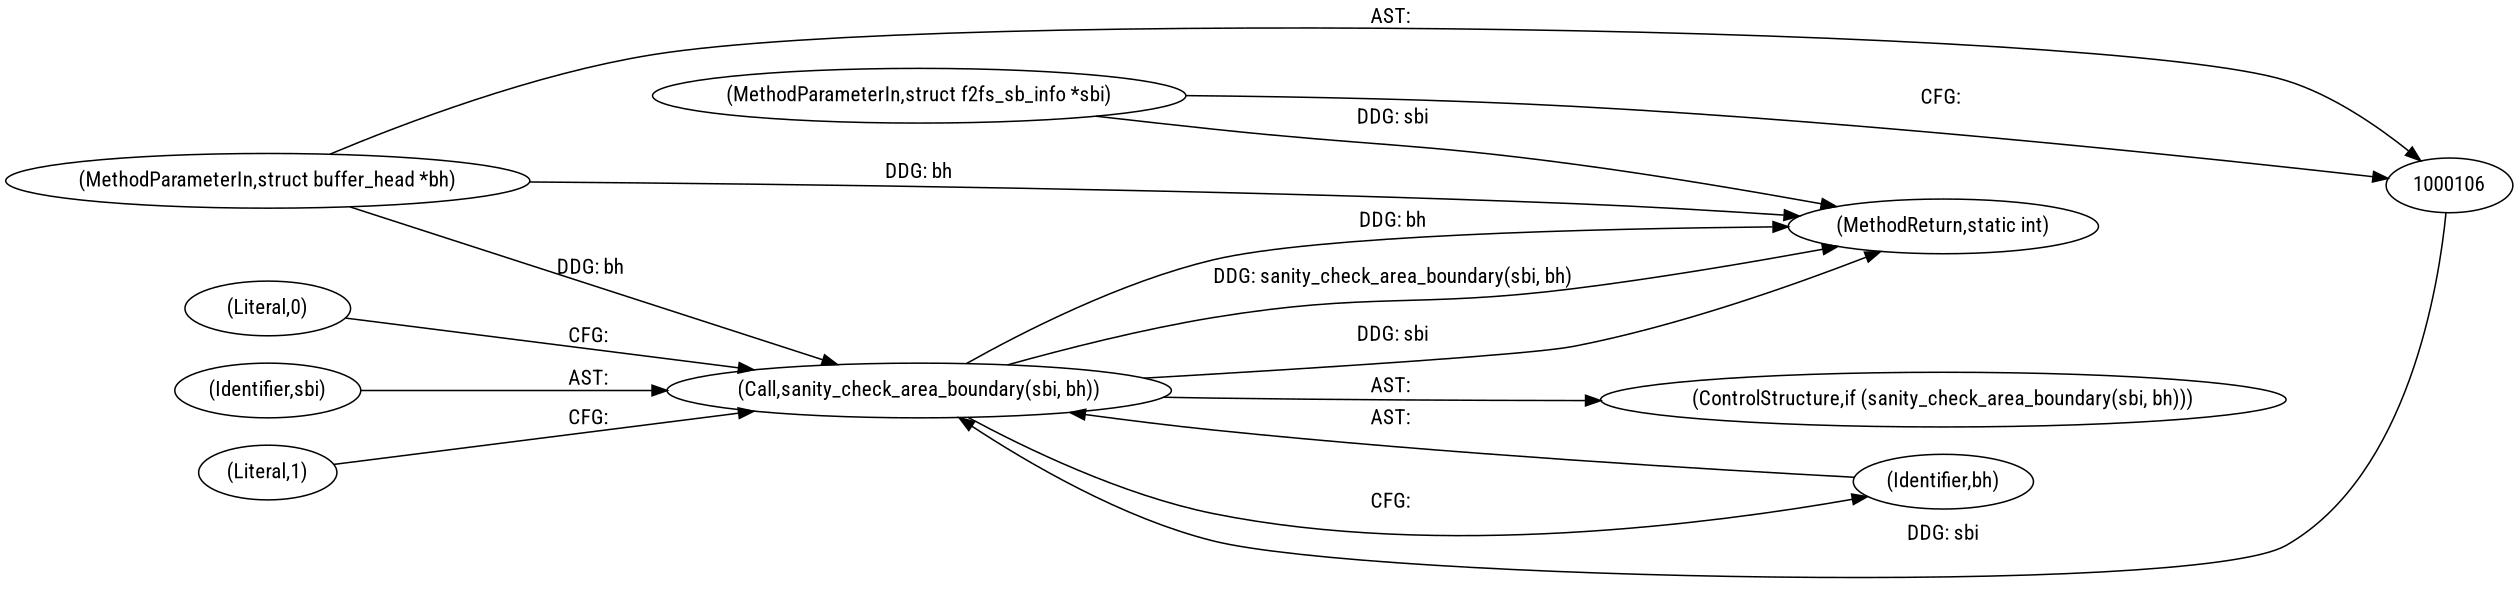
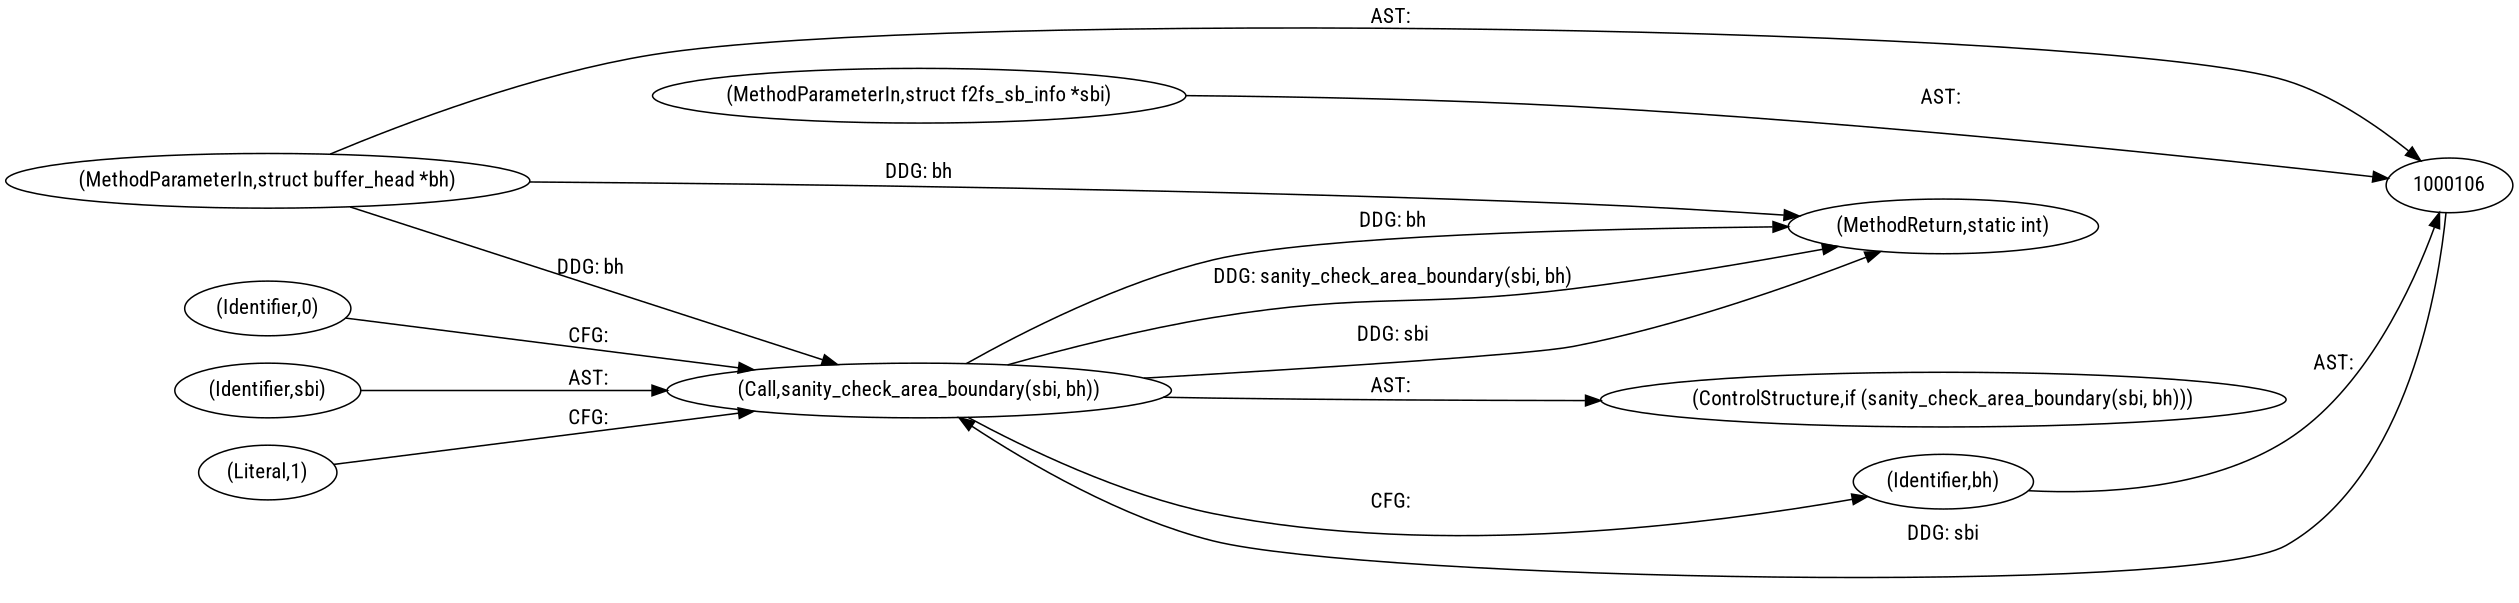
edge "(MethodParameterIn,struct f2fs_sb_info *sbi)" -> "1000106": label "CFG: " -> "AST: "
edge "(MethodParameterIn,struct f2fs_sb_info *sbi)" -> "(MethodReturn,static int)": removed, label "DDG: sbi"
node "(Literal,0)": label "(Literal,0)" -> "(Identifier,0)"
edge "(Identifier,bh)" -> "(Call,sanity_check_area_boundary(sbi, bh))": now "(Identifier,bh)" -> "1000106"
